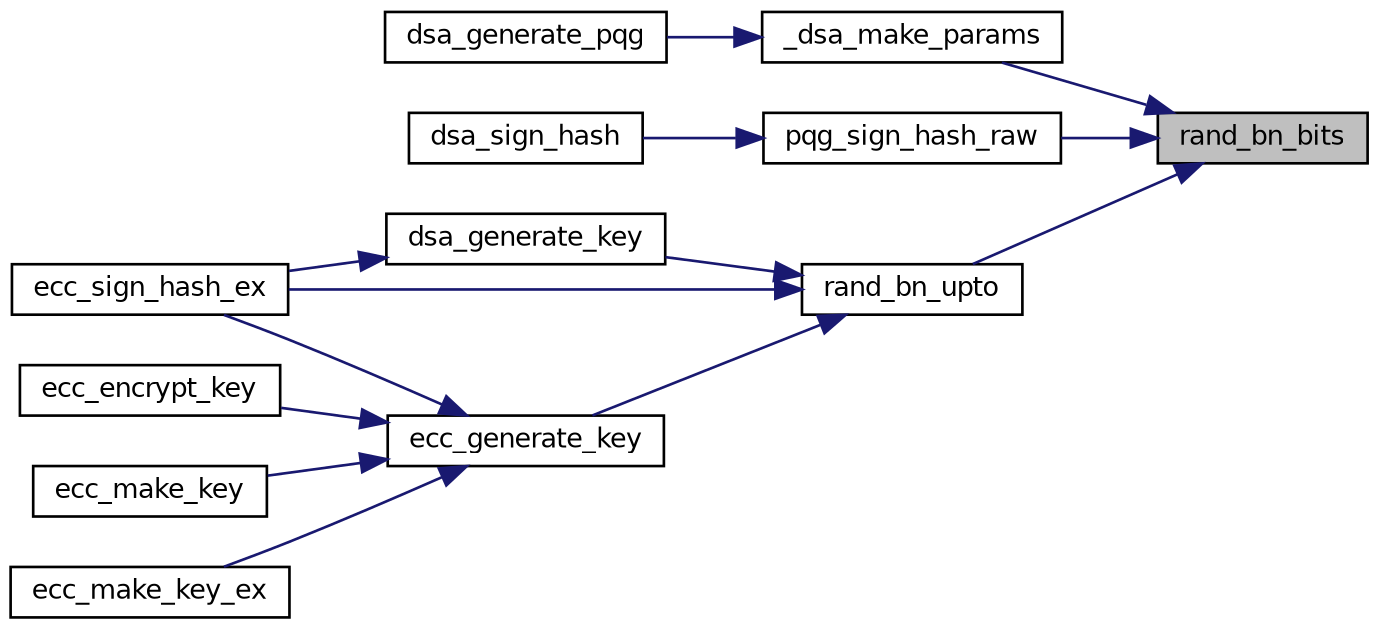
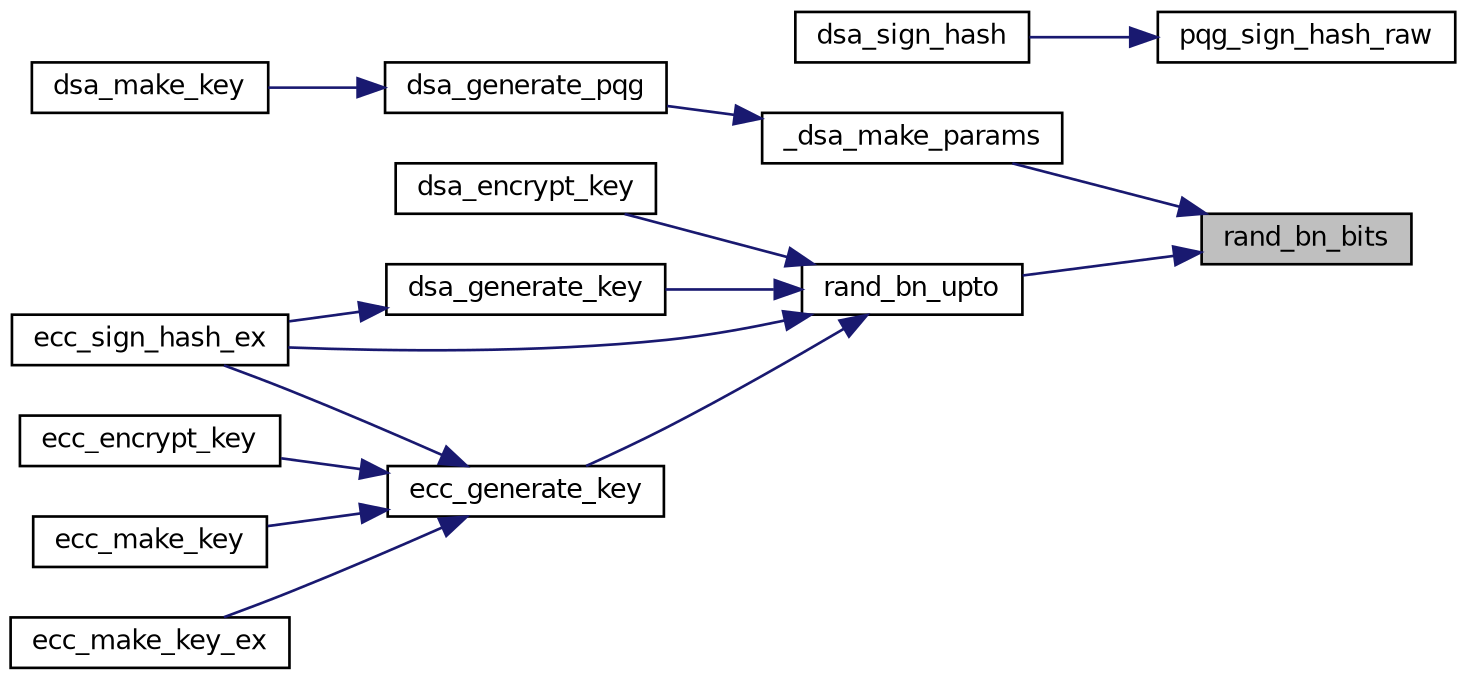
node "dsa_make_key": added
edge "pqg_sign_hash_raw" -> "rand_bn_bits": removed
node "dsa_encrypt_key": added
